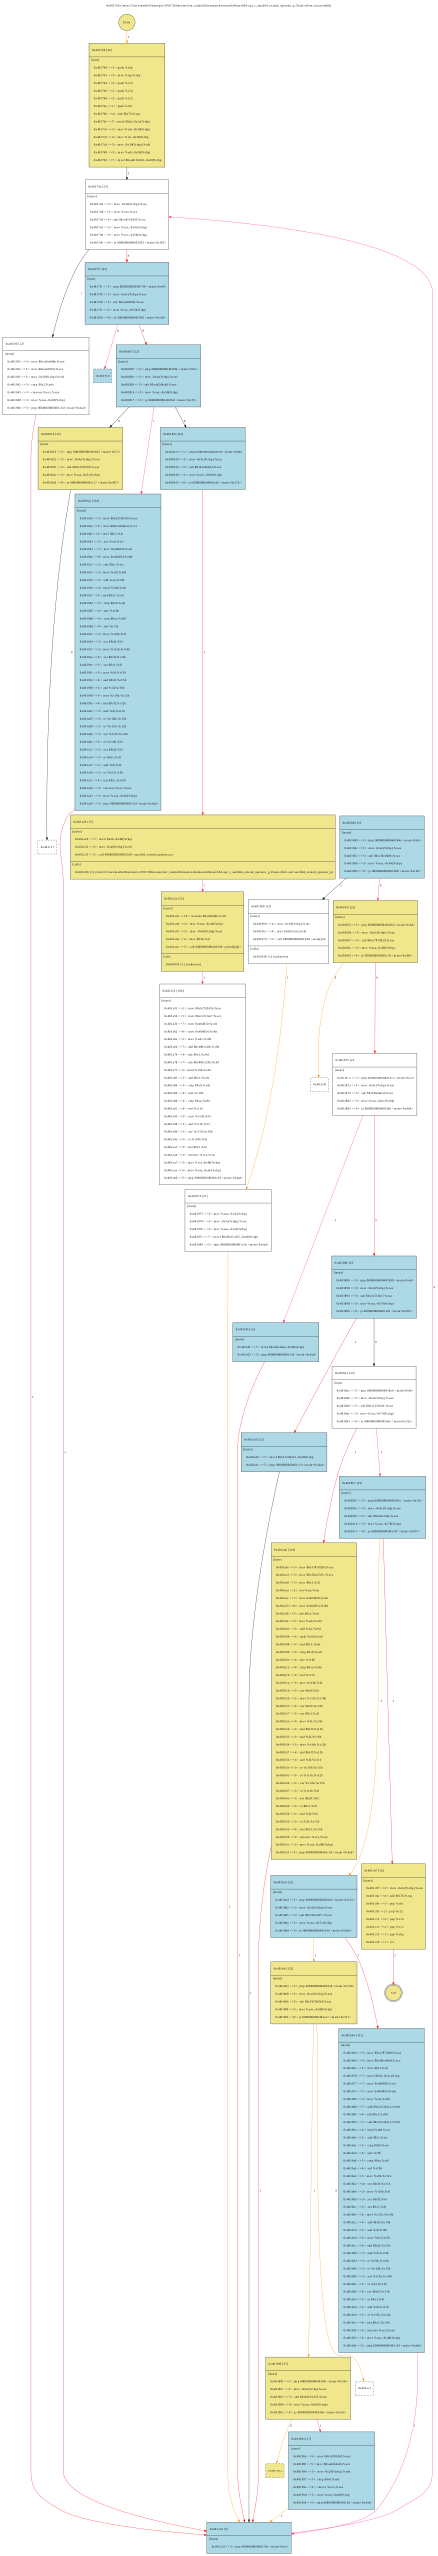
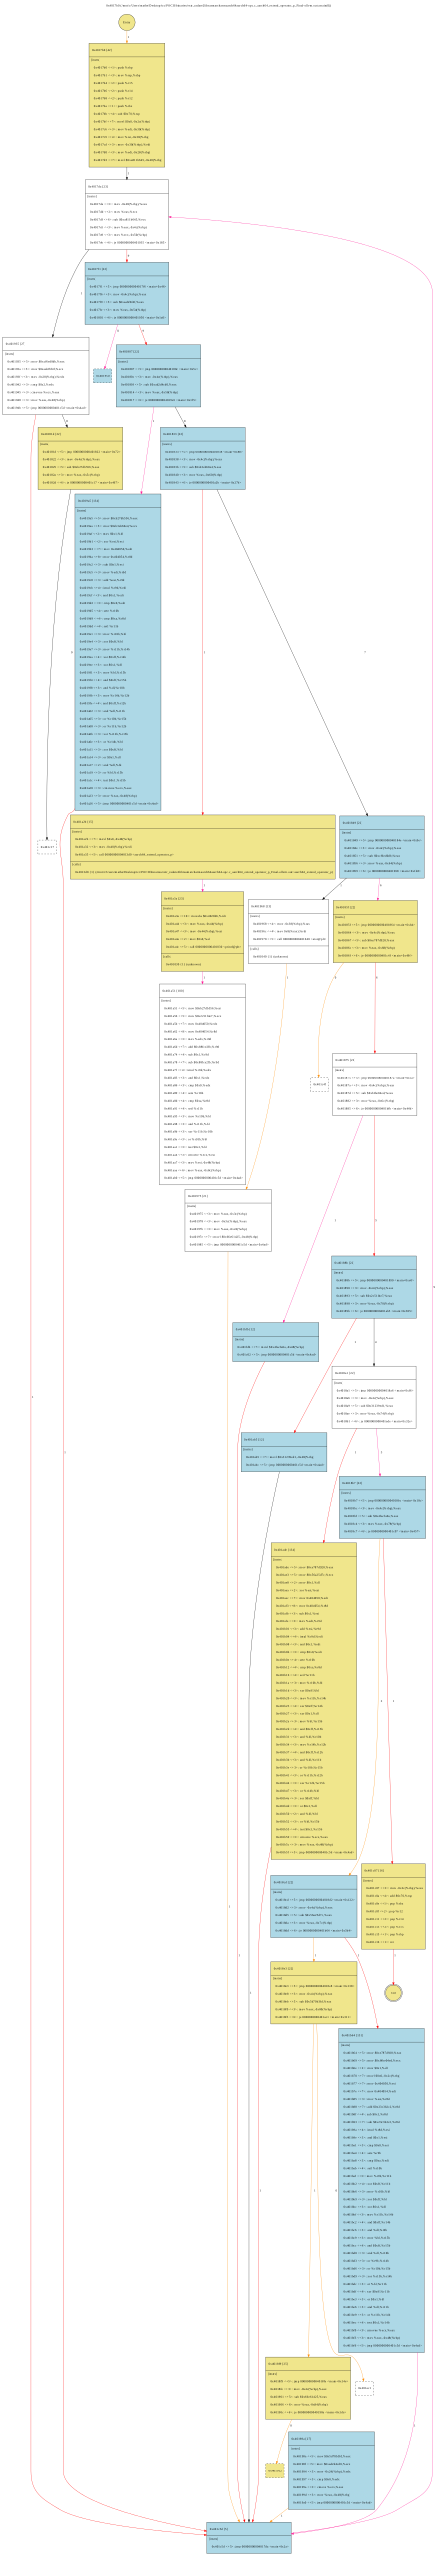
edge "0x401807 [22]" -> "0x40181d [22]": now "0x401935 [27]" -> "0x40181d [22]"
edge "0x401833 [22]" -> "0x401849 [22]": added, label "7"
edge "0x4018f9 [25]" -> "0x40198a [27]": removed, label "1"
